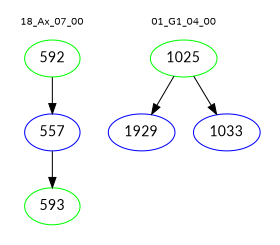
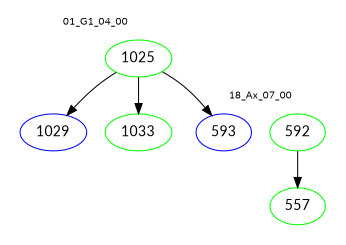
node "557": color blue -> green
node "1929": label "1929" -> "1029"
node "1033": color blue -> green
edge "557" -> "593": now "1025" -> "593"
node "593": color green -> blue
